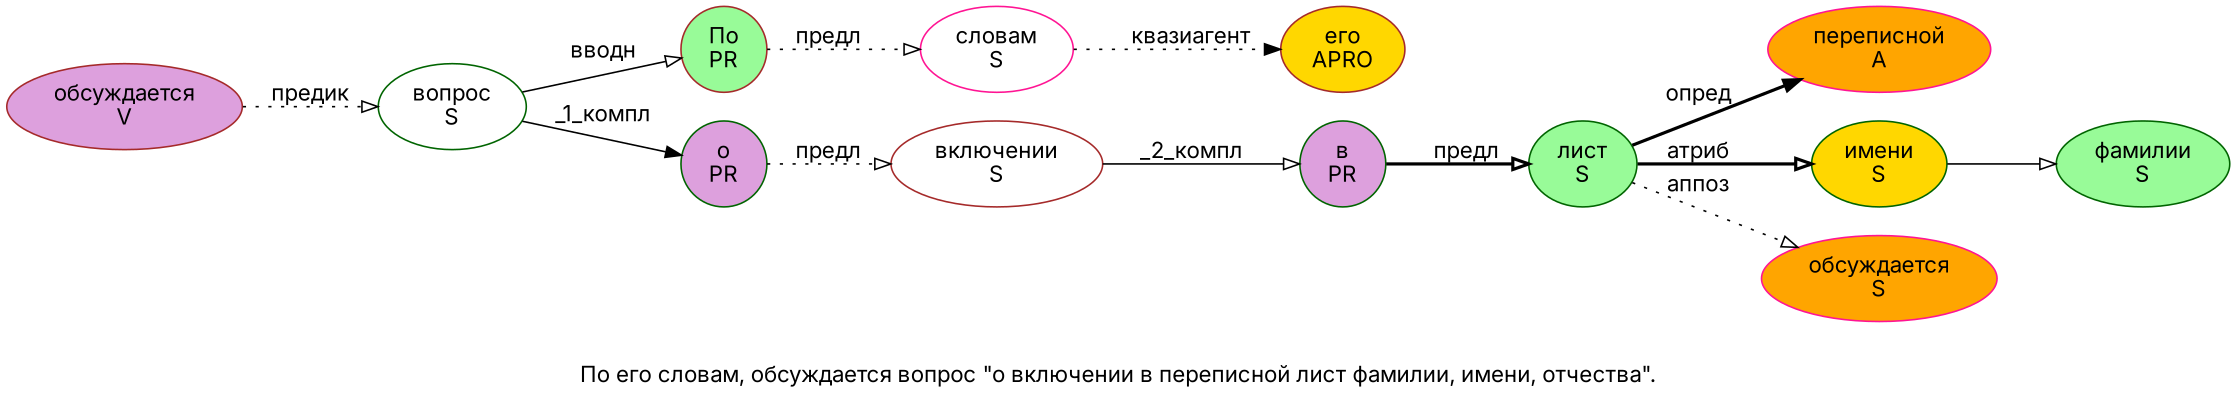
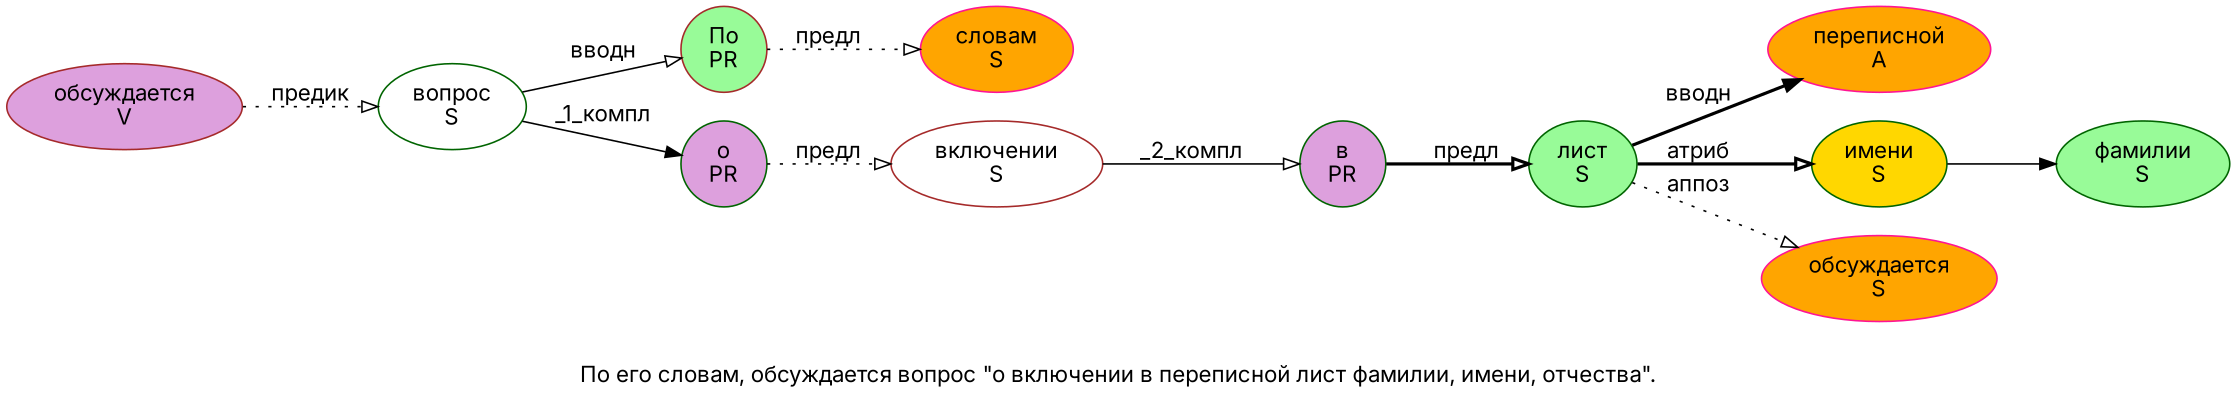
node "словам S": fillcolor white -> orange
node "его APRO": removed
edge "лист S" -> "переписной A": label "опред" -> "вводн"
edge "имени S" -> "фамилии S": arrowhead onormal -> normal
